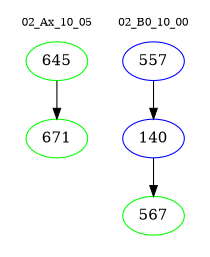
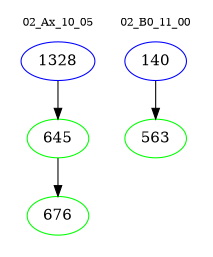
cluster "02_B0_10_00": label "02_B0_10_00" -> "02_B0_11_00"
node "1328": added
node "557": removed
node "671": label "671" -> "676"
node "567": label "567" -> "563"
